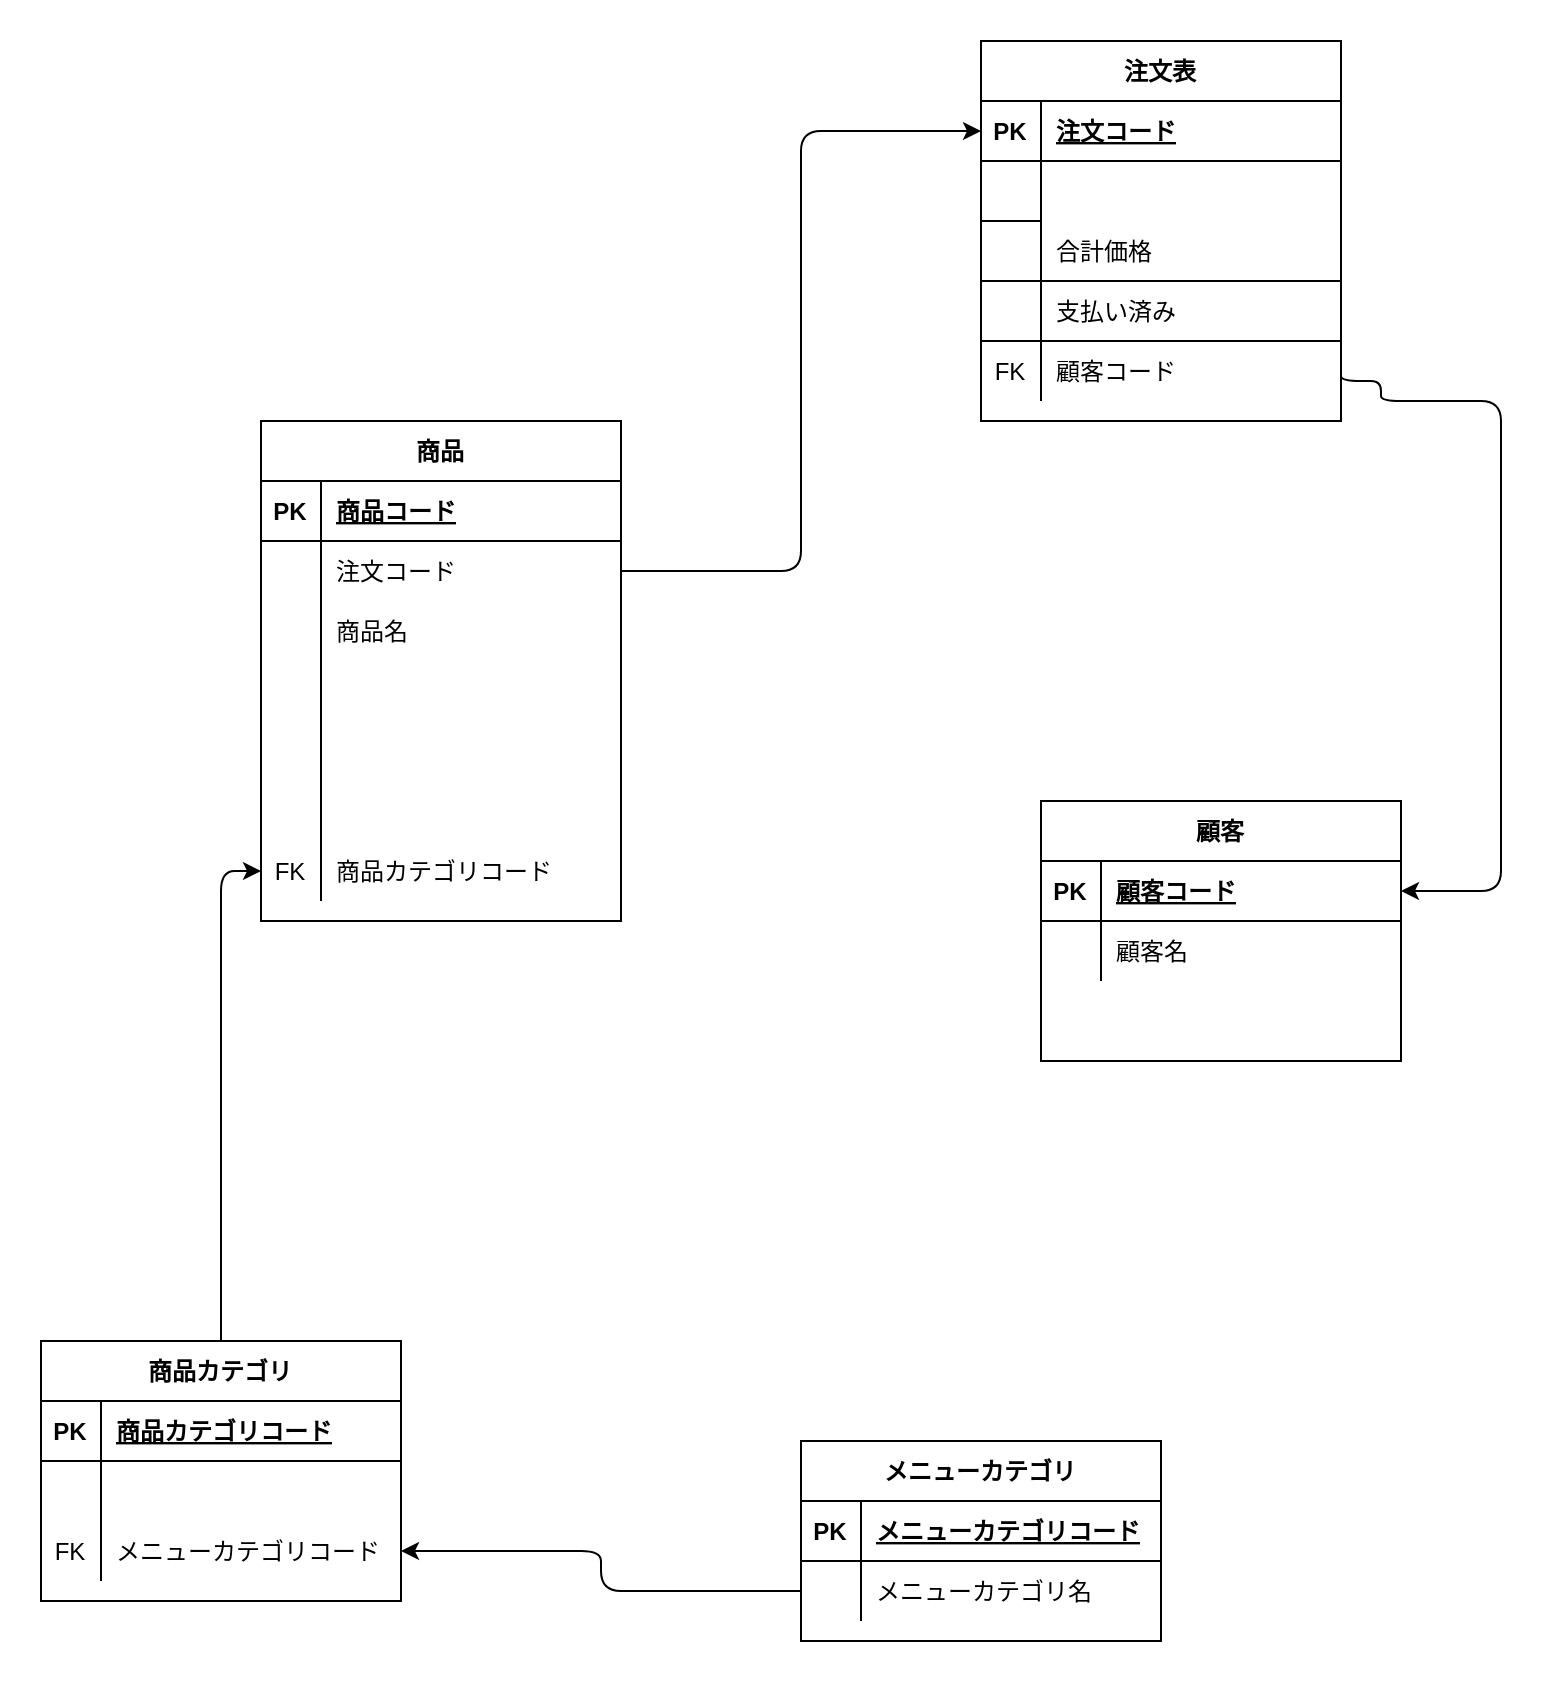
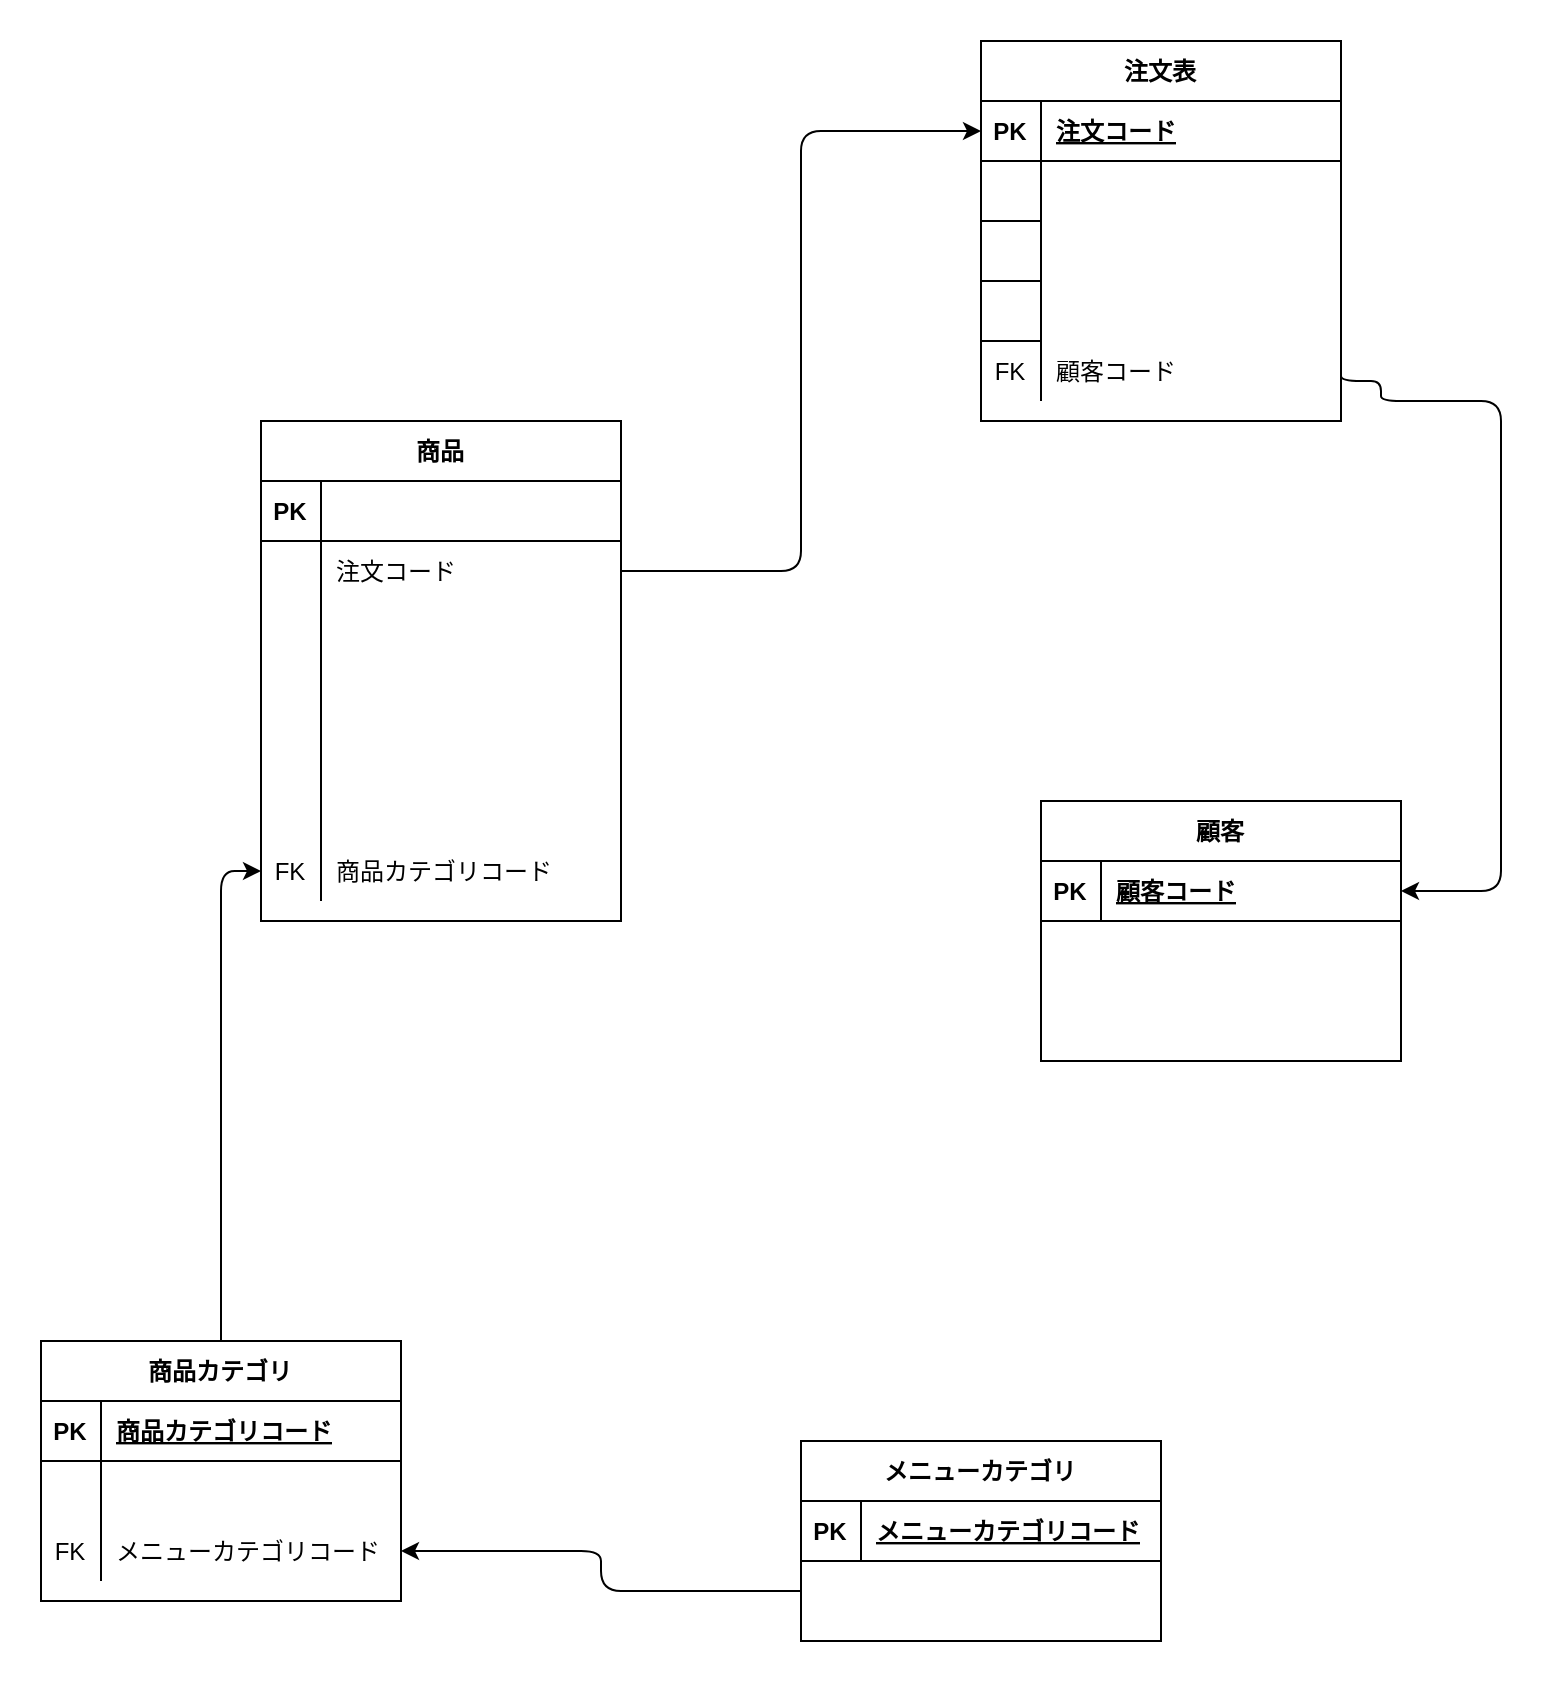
node "合計価格": removed
node "支払い済み": removed
node "商品コード": removed
node "商品名": removed
node "顧客名": removed
node "メニューカテゴリ名": removed
